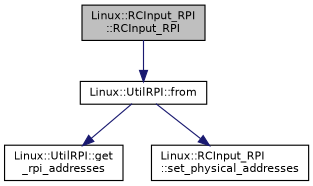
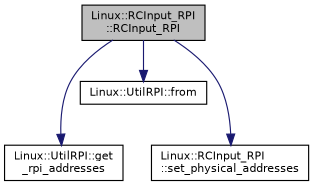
edge "Linux::UtilRPI::from" -> "Linux::UtilRPI::get _rpi_addresses": now "Linux::RCInput_RPI ::RCInput_RPI" -> "Linux::UtilRPI::get _rpi_addresses"
edge "Linux::UtilRPI::from" -> "Linux::RCInput_RPI ::set_physical_addresses": now "Linux::RCInput_RPI ::RCInput_RPI" -> "Linux::RCInput_RPI ::set_physical_addresses"
